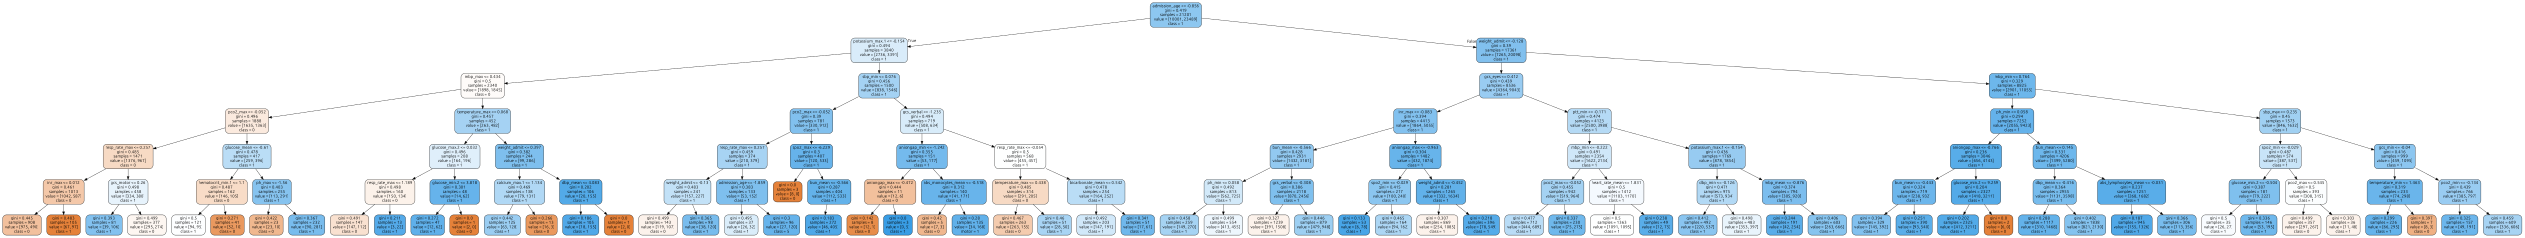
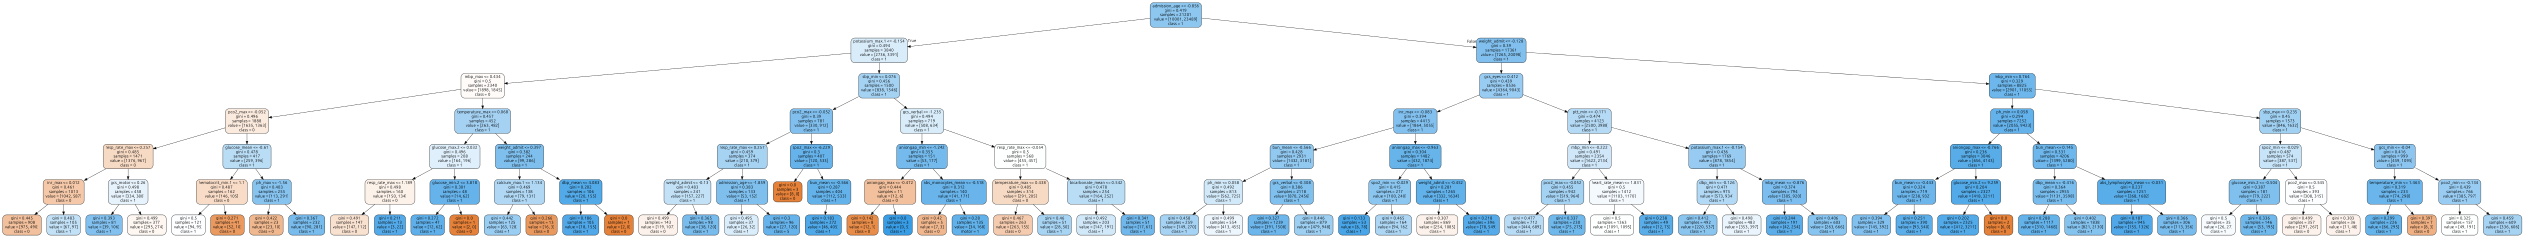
node "gini = 0.483 samples = 105 value = [67, 97] class = 1": fillcolor #e58139 -> #c2e1f7
node "gini = 0.327 samples = 1239 value = [391, 1508] class = 1": fillcolor #fcf2eb -> #6cb6ec
node "gini = 0.325 samples = 157 value = [49, 191] class = 1": fillcolor #6cb6ec -> #feffff
